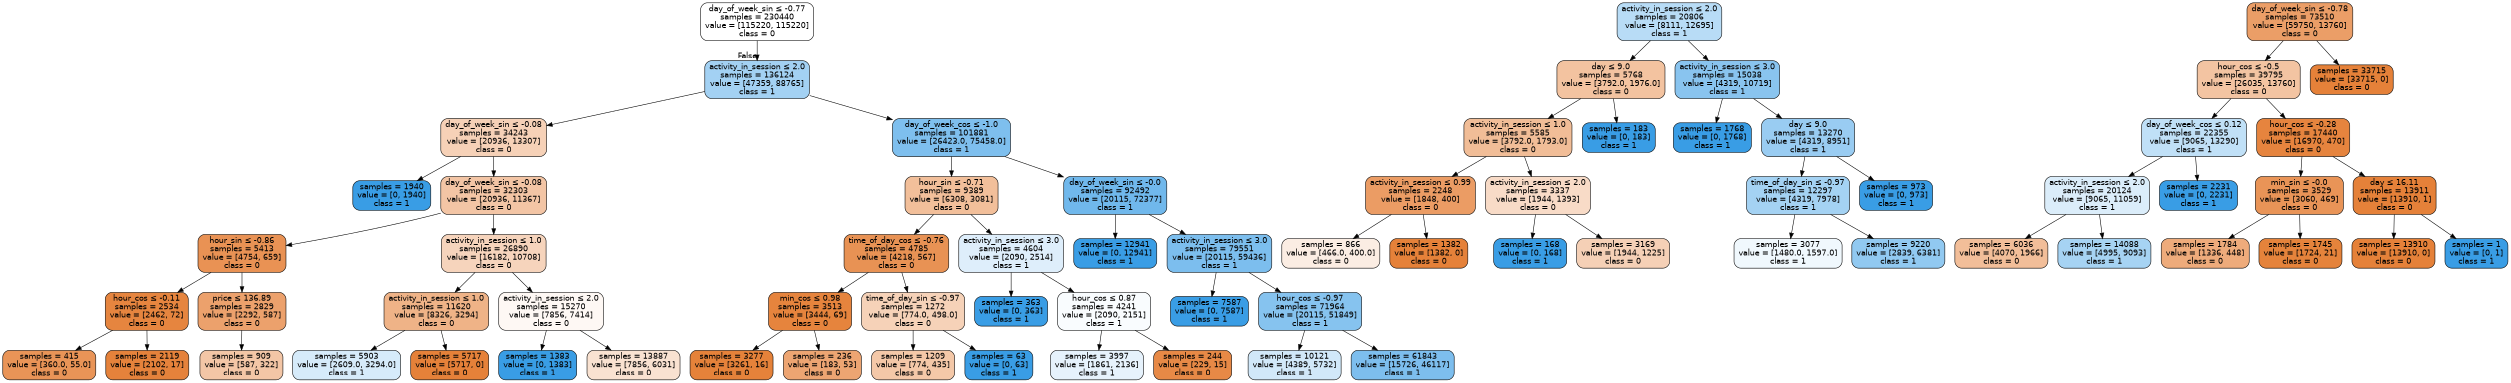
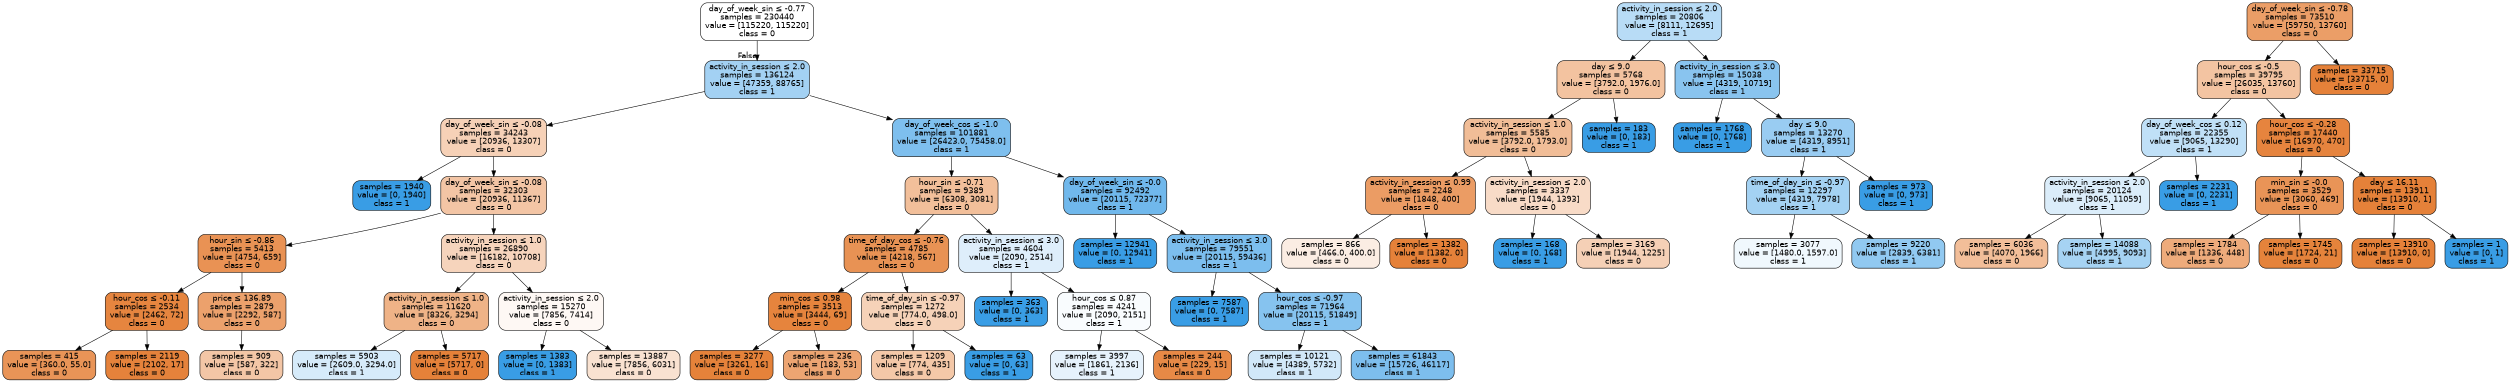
node "price ≤ 136.89": text "samples = 2829" -> "samples = 2879"
